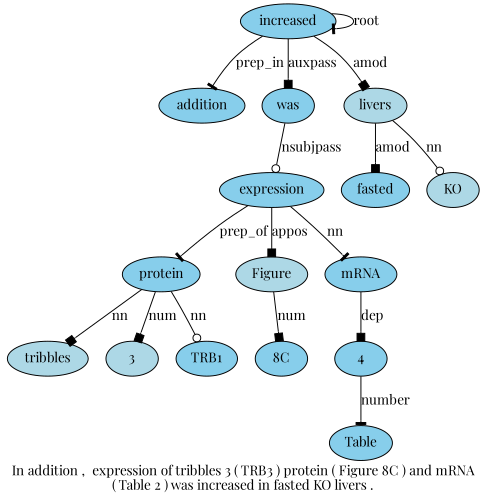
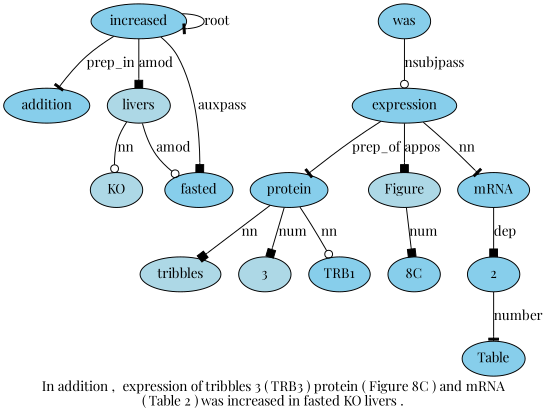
edge "increased" -> "was": now "increased" -> "fasted"
edge "livers" -> "fasted": arrowhead box -> odot
node "4": label "4" -> "2"
